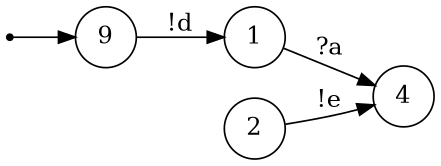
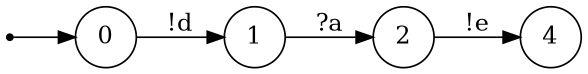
node "9": label "9" -> "0"
edge "1" -> "4": now "1" -> "2"
